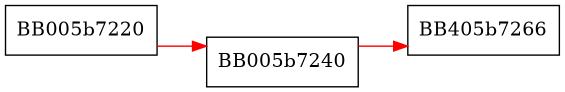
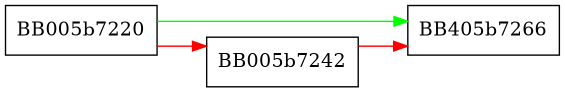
edge "BB005b7220" -> "BB405b7266": added
node "BB005b7240": label "BB005b7240" -> "BB005b7242"
